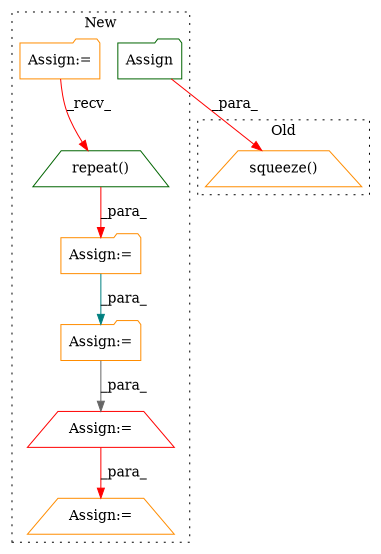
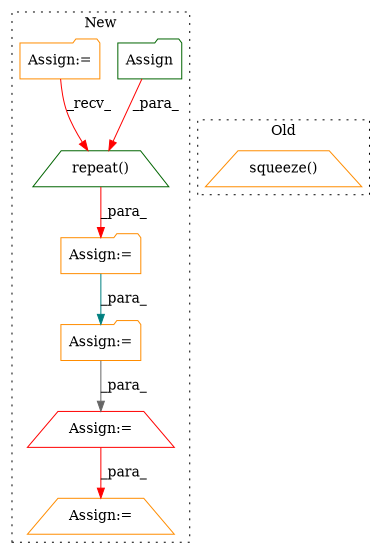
edge "Assign" -> "squeeze()": now "Assign" -> "repeat()"
